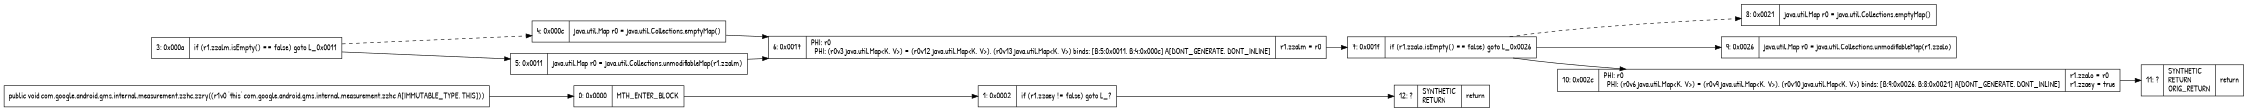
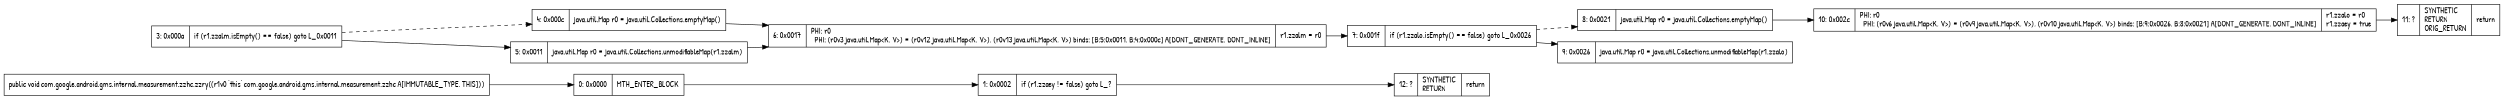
edge "7: 0x001f" -> "10: 0x002c": now "8: 0x0021" -> "10: 0x002c"
